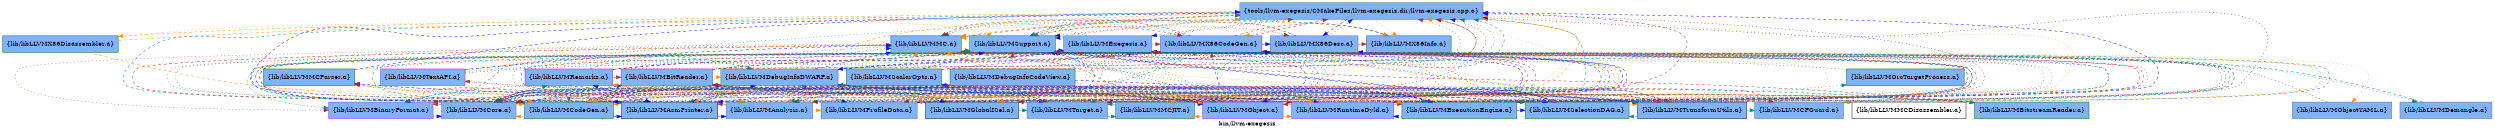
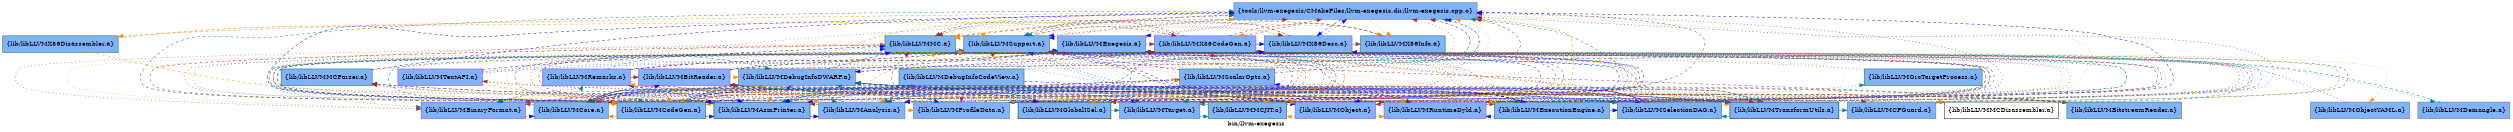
edge "{lib/libLLVMRuntimeDyld.a}" -> "{lib/libLLVMMC.a}": style dashed -> dotted
edge "{lib/libLLVMTextAPI.a}" -> "{lib/libLLVMSupport.a}": now "{lib/libLLVMMCDisassembler.a}" -> "{lib/libLLVMSupport.a}"
edge "{lib/libLLVMObject.a}" -> "{lib/libLLVMExegesis.a}": color teal -> darkorange
edge "{lib/libLLVMProfileData.a}" -> "{lib/libLLVMMC.a}": reversed
edge "{lib/libLLVMScalarOpts.a}" -> "{lib/libLLVMAnalysis.a}": added
